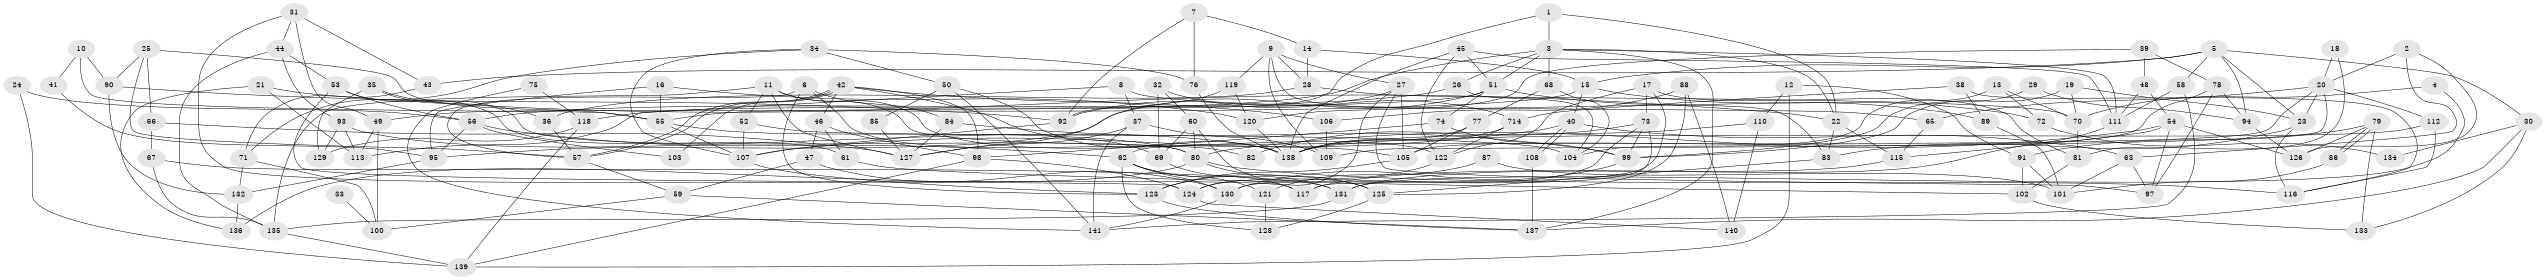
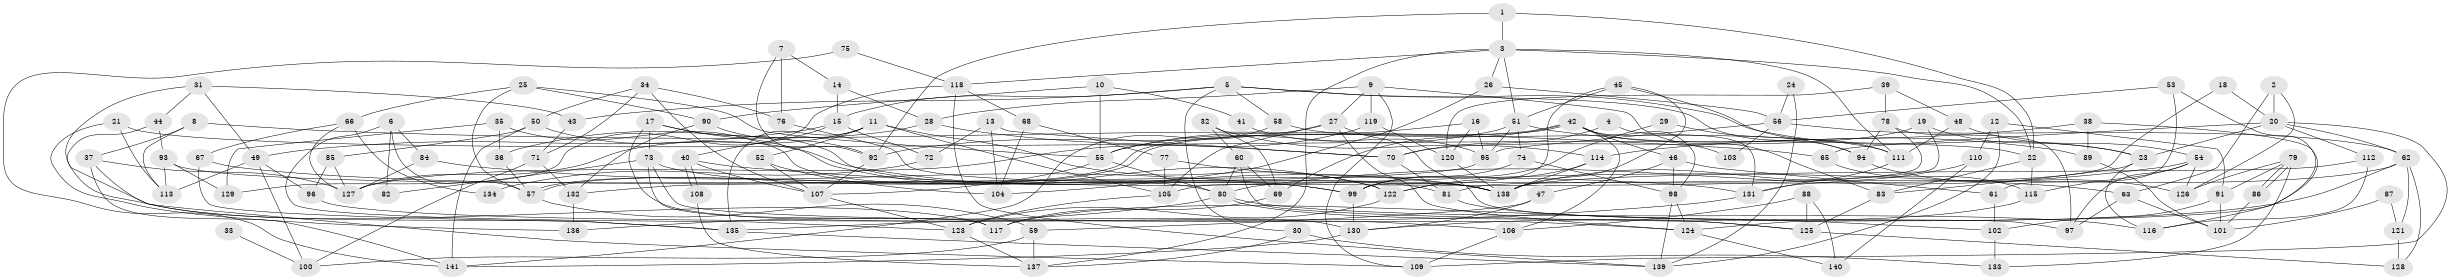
edge "3" -- "68": now "118" -- "68"
edge "44" -- "53": removed
node "714": label "714" -> "114"
edge "30" -- "134": now "66" -- "134"
node "96": added
